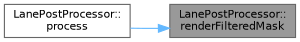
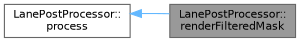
edge "LanePostProcessor:: process" -> "LanePostProcessor:: renderFilteredMask": reversed
